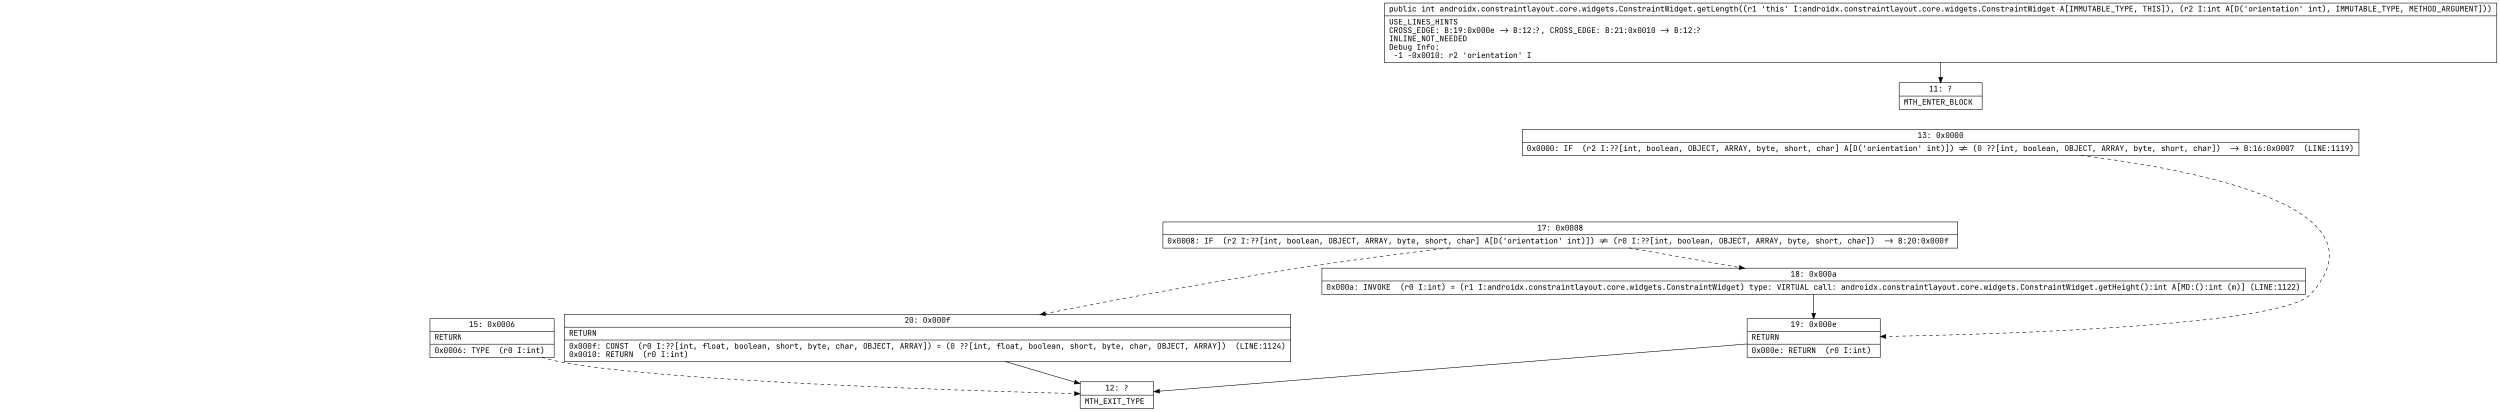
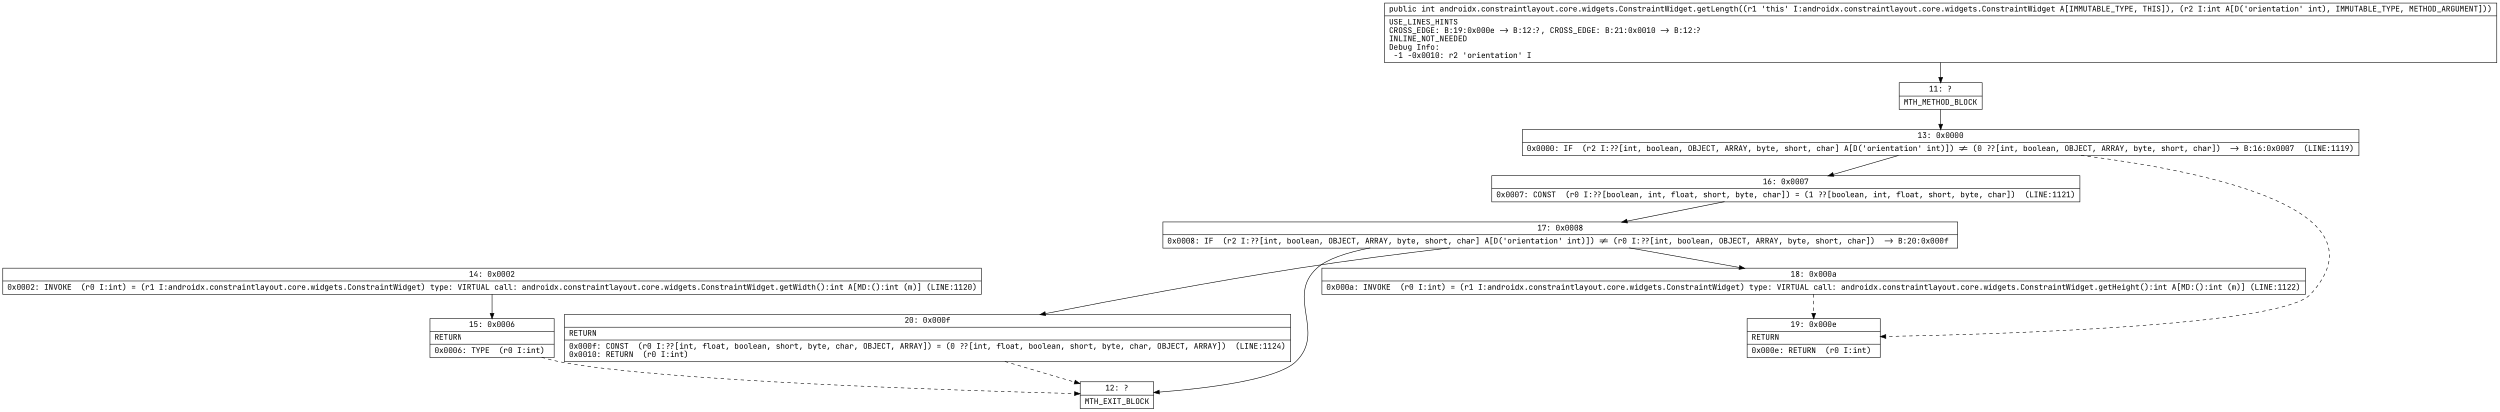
node "11: ?": text "MTH_ENTER_BLOCK" -> "MTH_METHOD_BLOCK"
edge "11: ?" -> "13: 0x0000": added
node "16: 0x0007": added
edge "17: 0x0008" -> "18: 0x000a": style dashed -> solid
edge "17: 0x0008" -> "20: 0x000f": style dashed -> solid
node "14: 0x0002": added
edge "18: 0x000a" -> "19: 0x000e": style solid -> dashed
edge "19: 0x000e" -> "12: ?": now "17: 0x0008" -> "12: ?"
edge "20: 0x000f" -> "12: ?": style solid -> dashed
node "12: ?": text "MTH_EXIT_TYPE" -> "MTH_EXIT_BLOCK"
